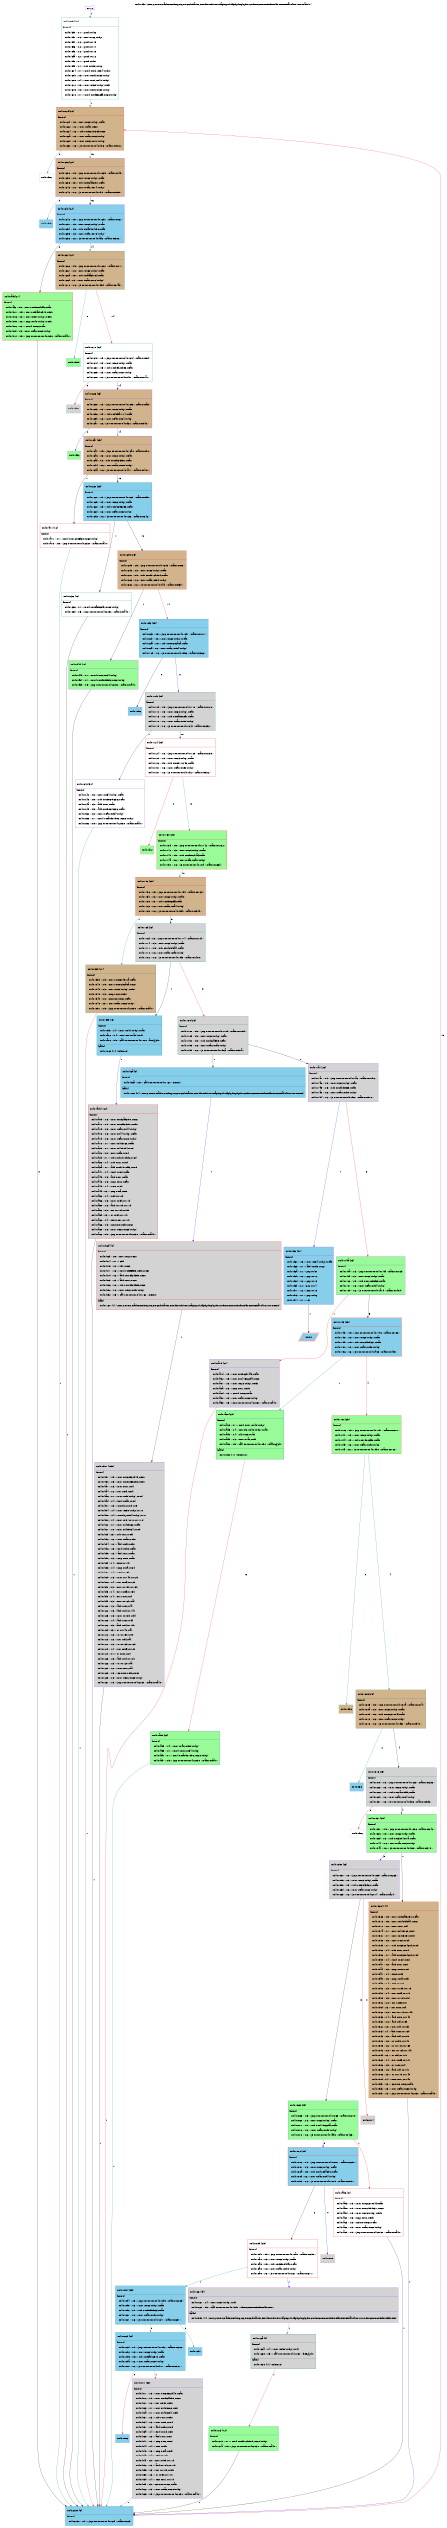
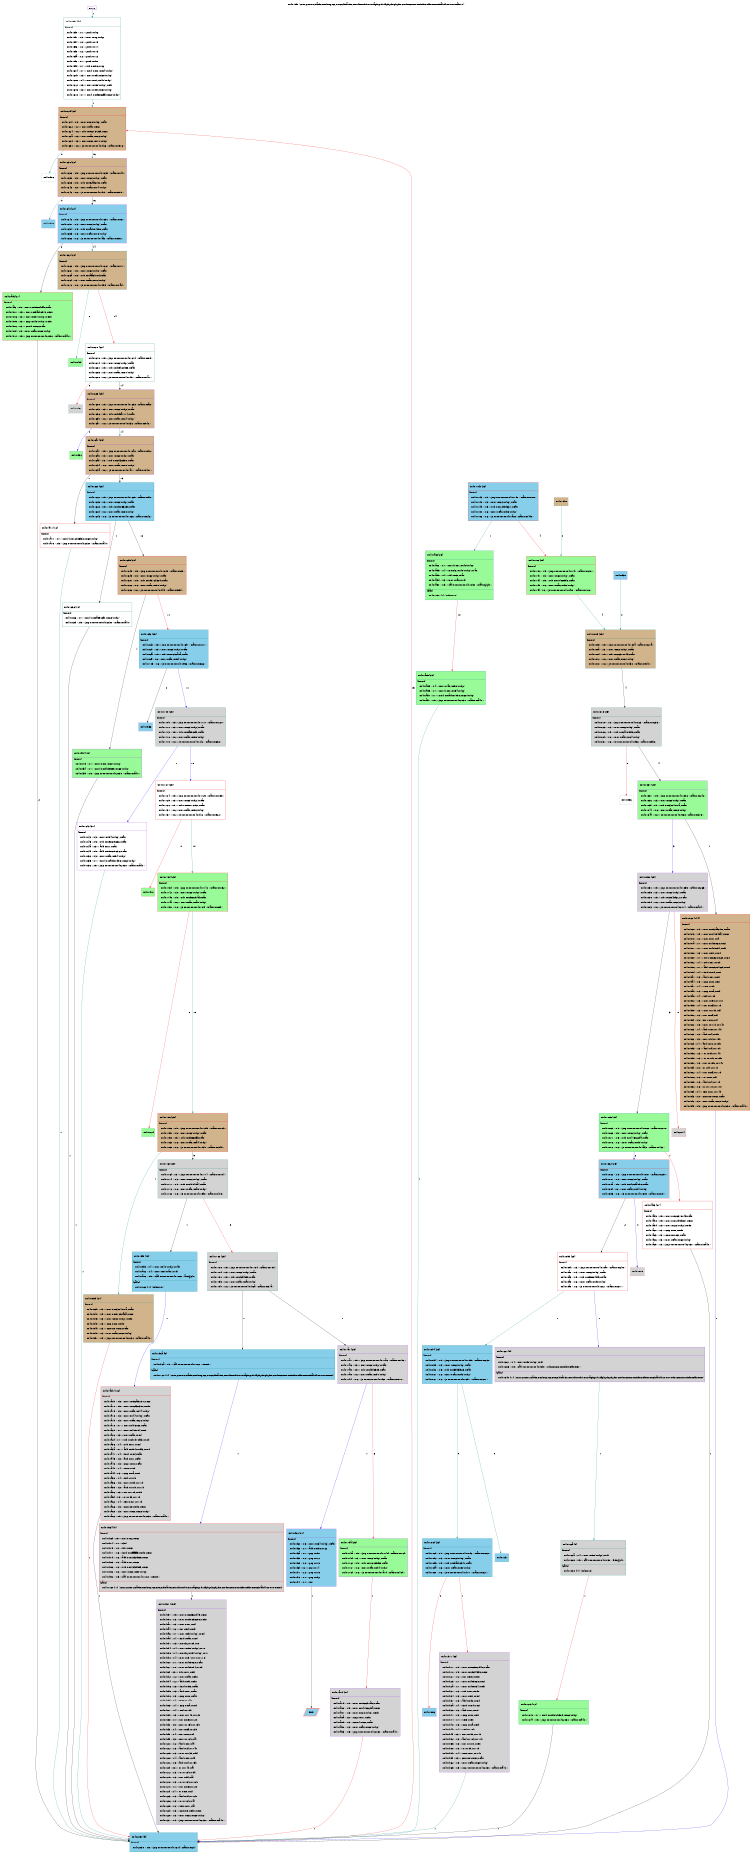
node "0x401c7f": added
edge "0x4017ba [25]" -> "0x4017d3 [25]": removed, label "5"
node "Users": label "Users" -> "Exit"
edge "0x4017ec [25]" -> "0x401db8": reversed
edge "0x401805 [25]" -> "0x401f30": reversed
edge "0x401b97 [159]" -> "0x402030 [5]": removed, label "1"
